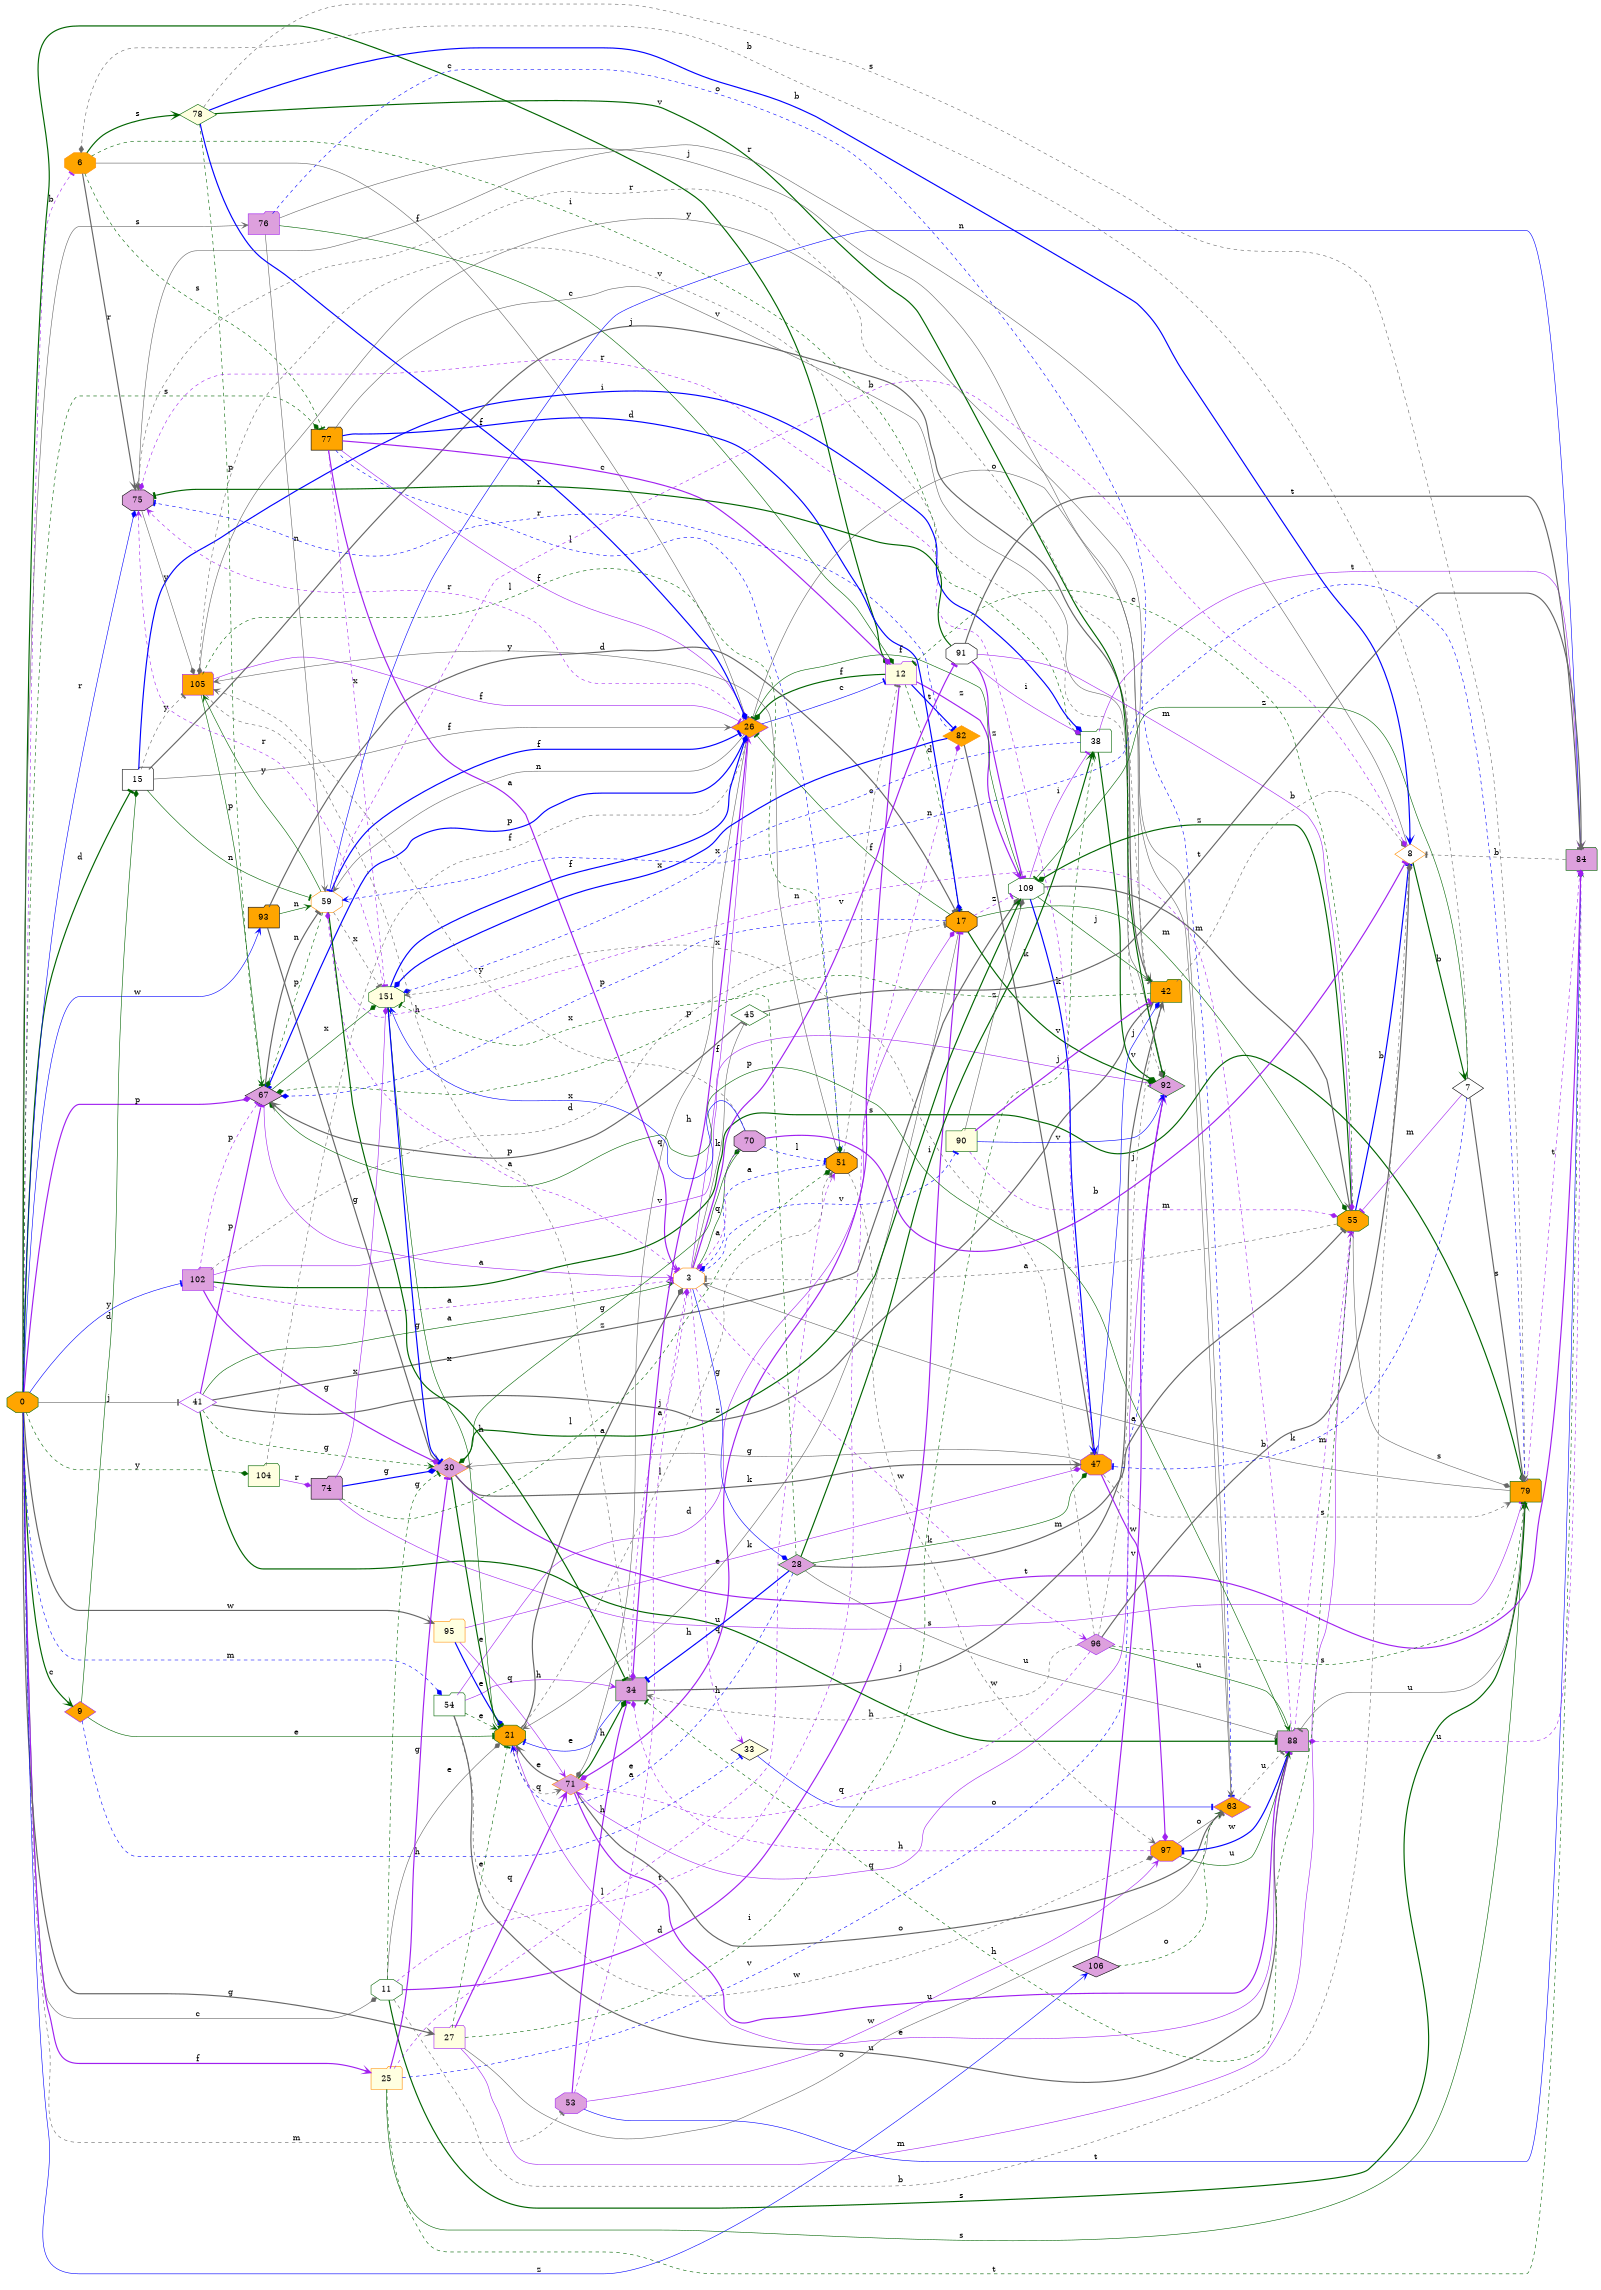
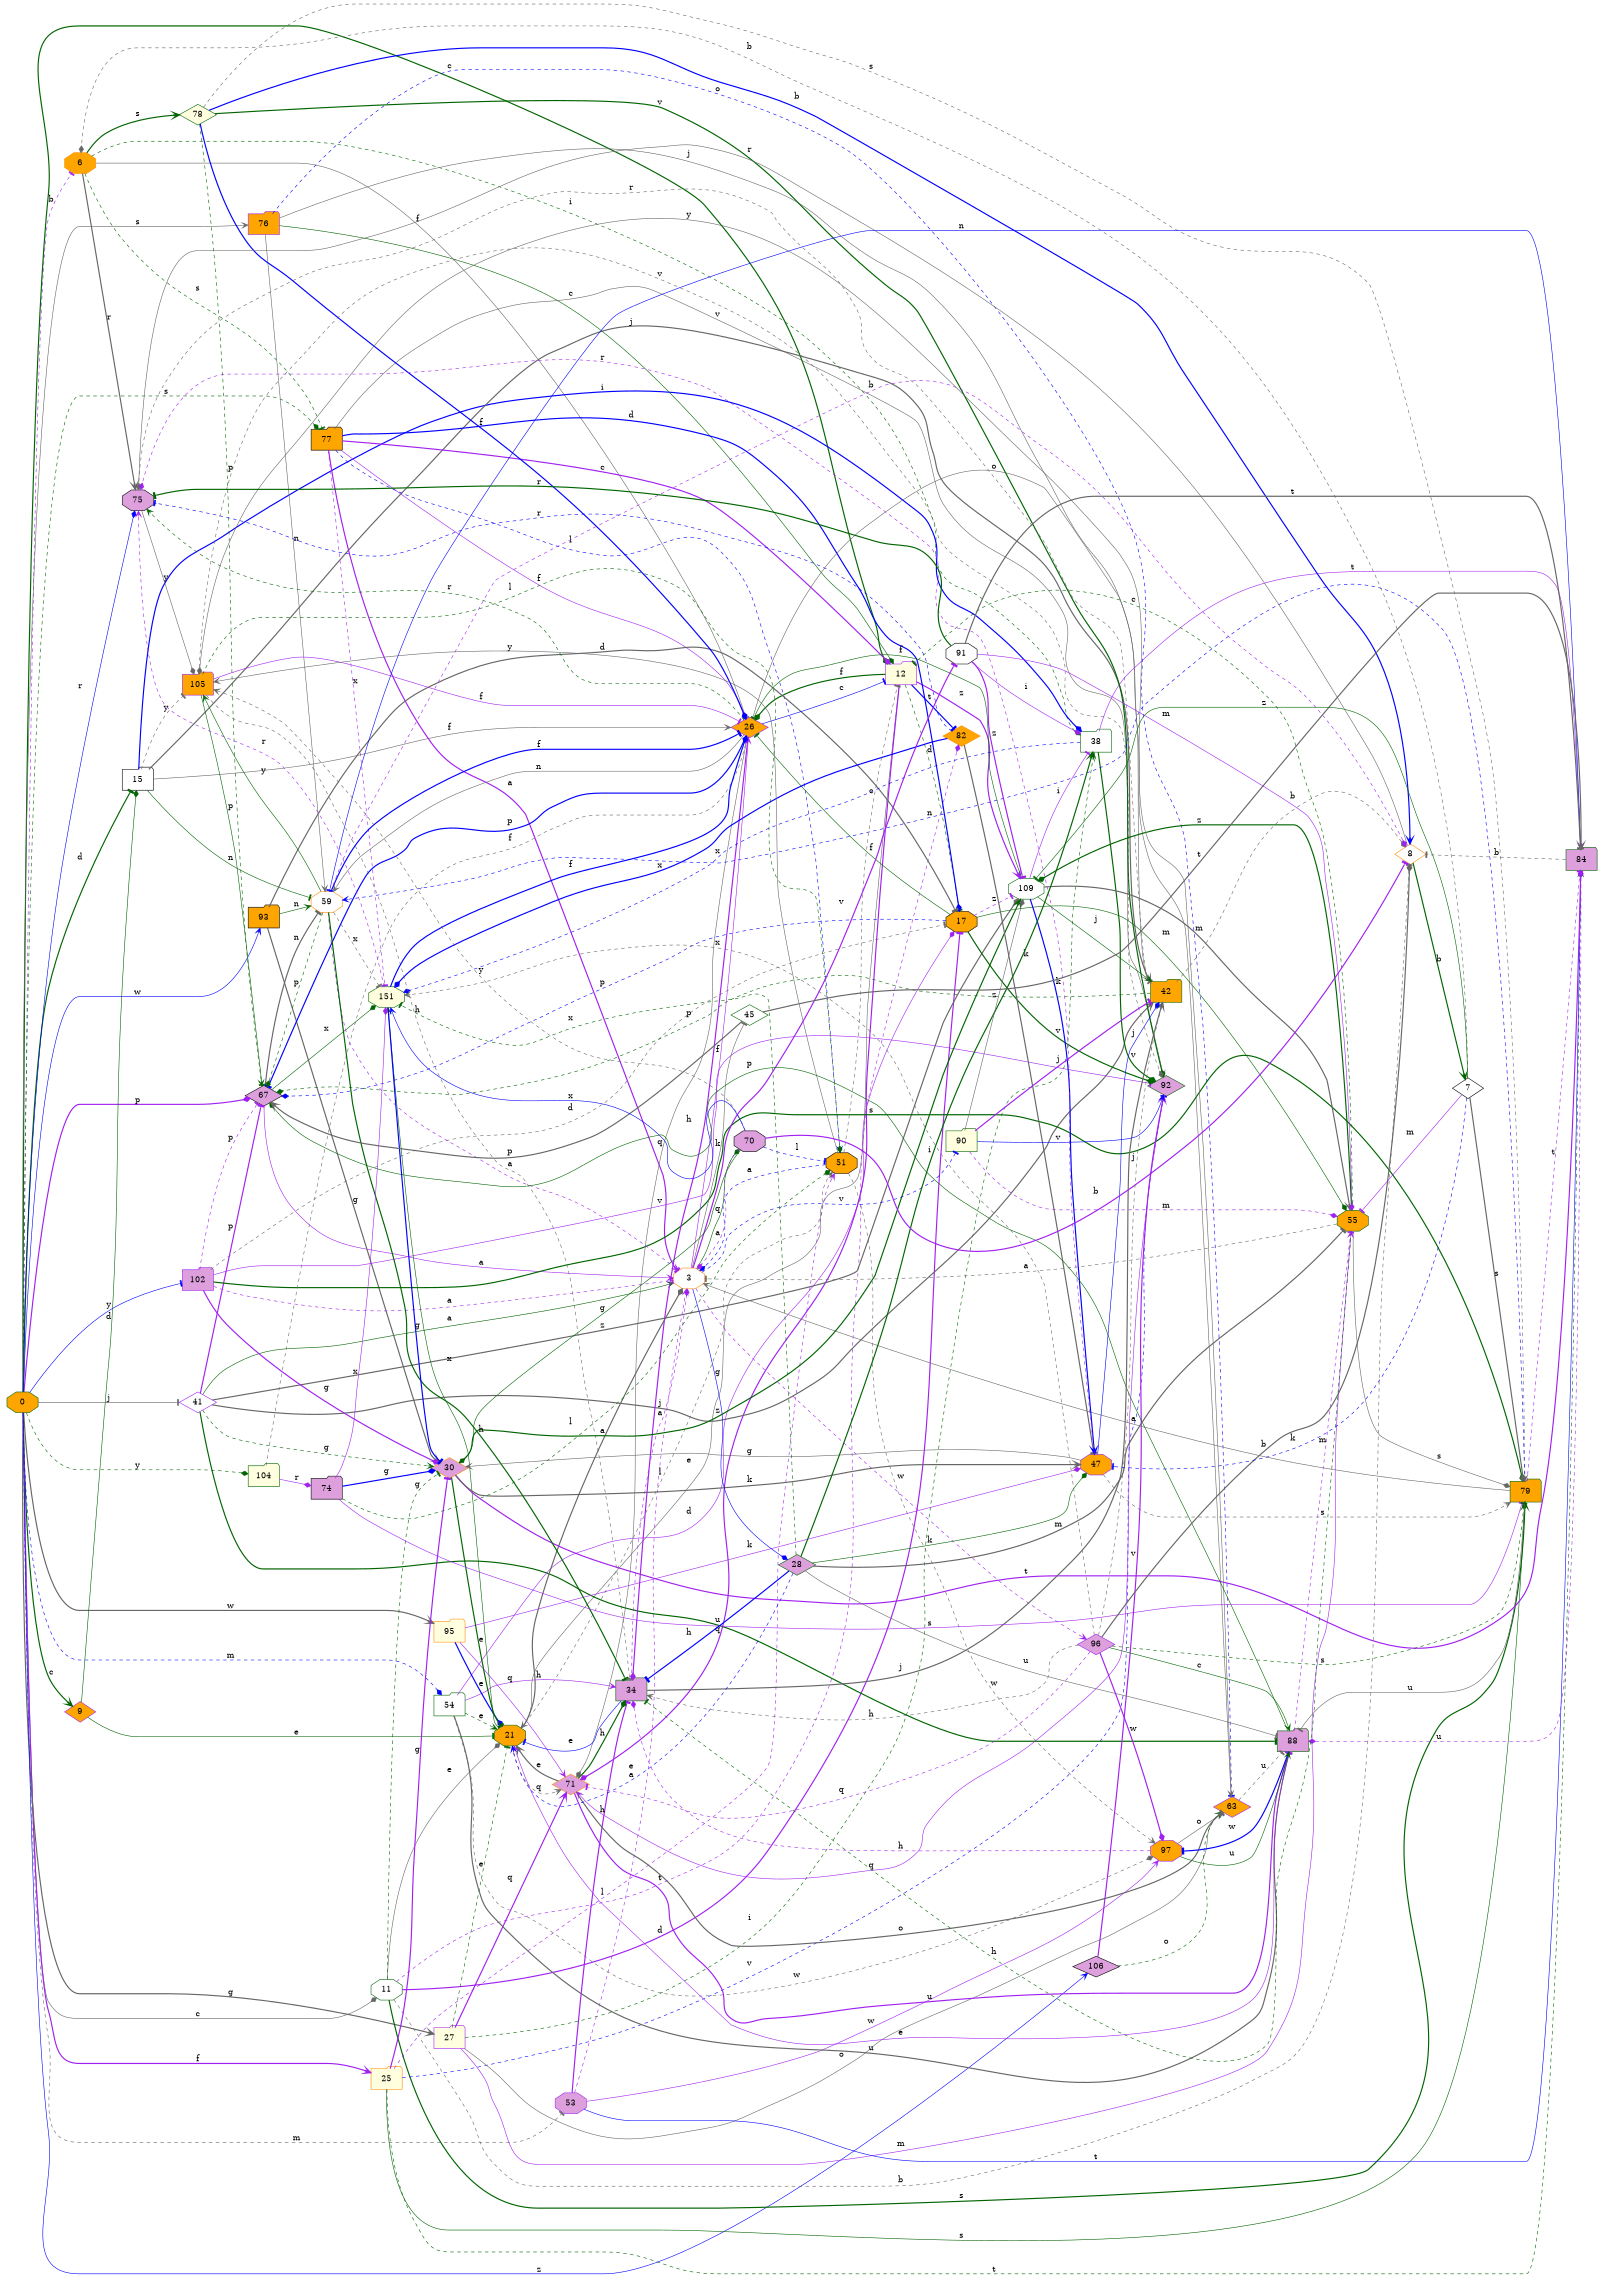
node "76": fillcolor plum -> orange
edge "26" -> "75": color purple -> darkgreen
edge "88" -> "59": removed, label "n"
edge "55" -> "8": removed, label "b"
edge "17" -> "21": now "12" -> "21"
edge "47" -> "97": now "96" -> "97"
edge "96" -> "88": label "u" -> "c"
node "33": removed
